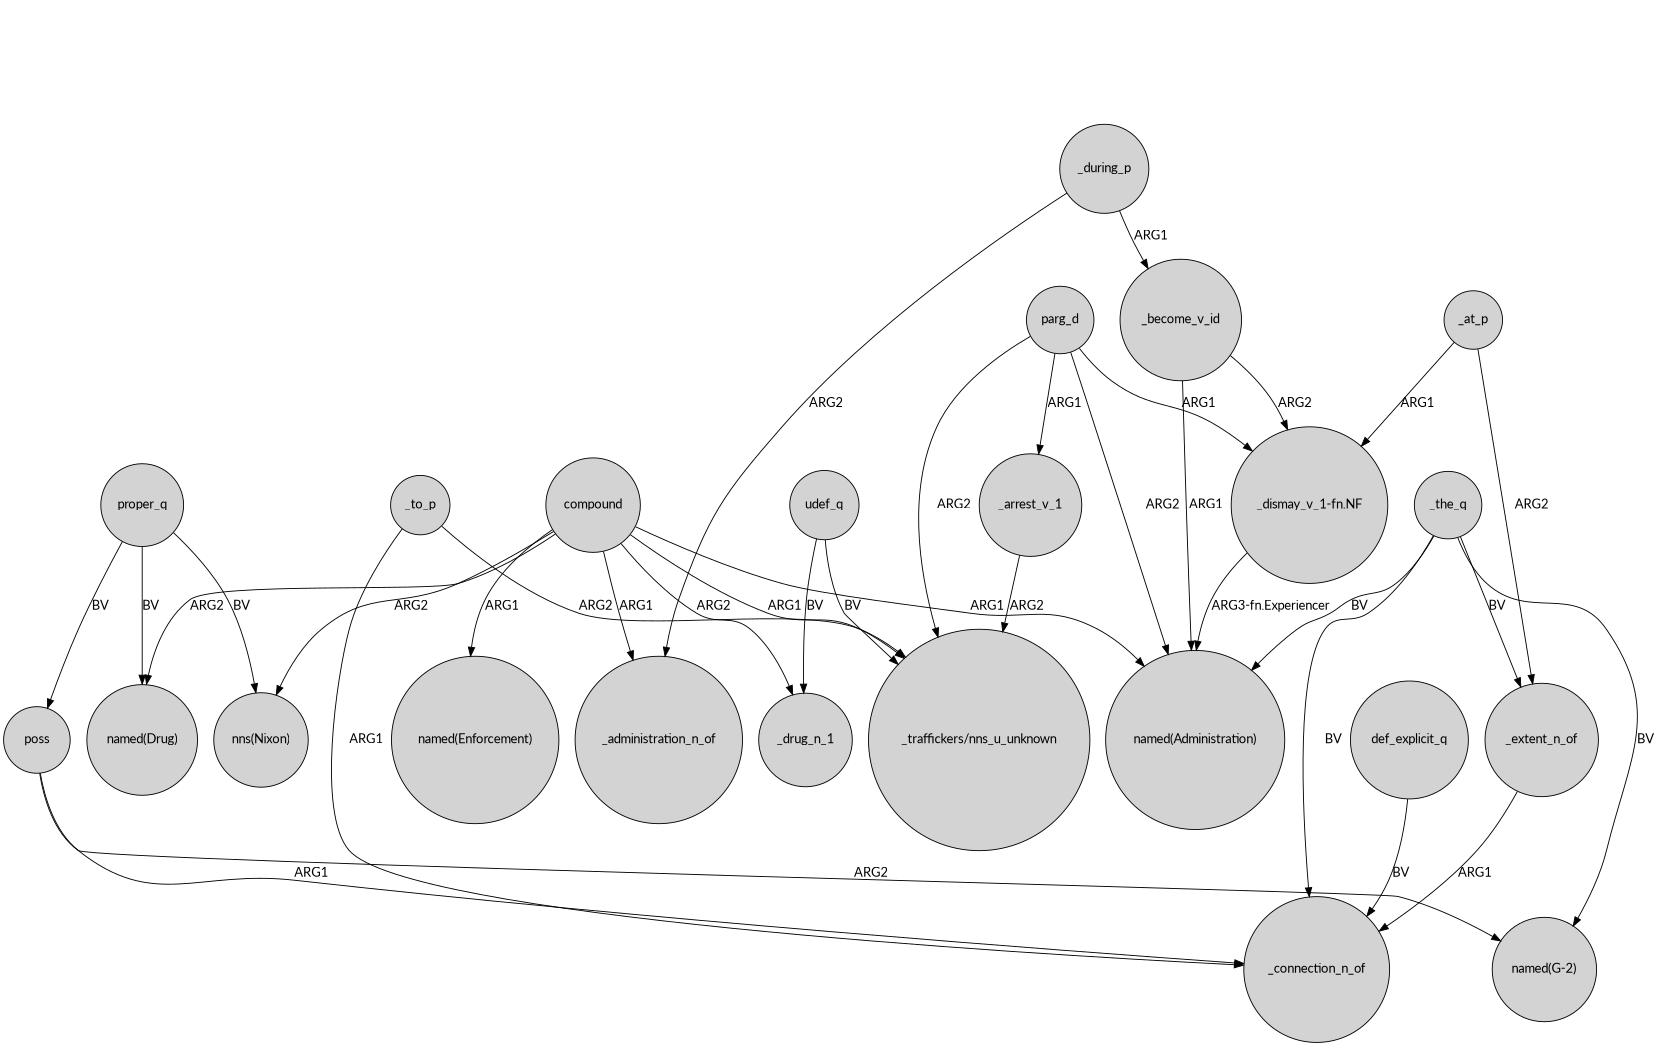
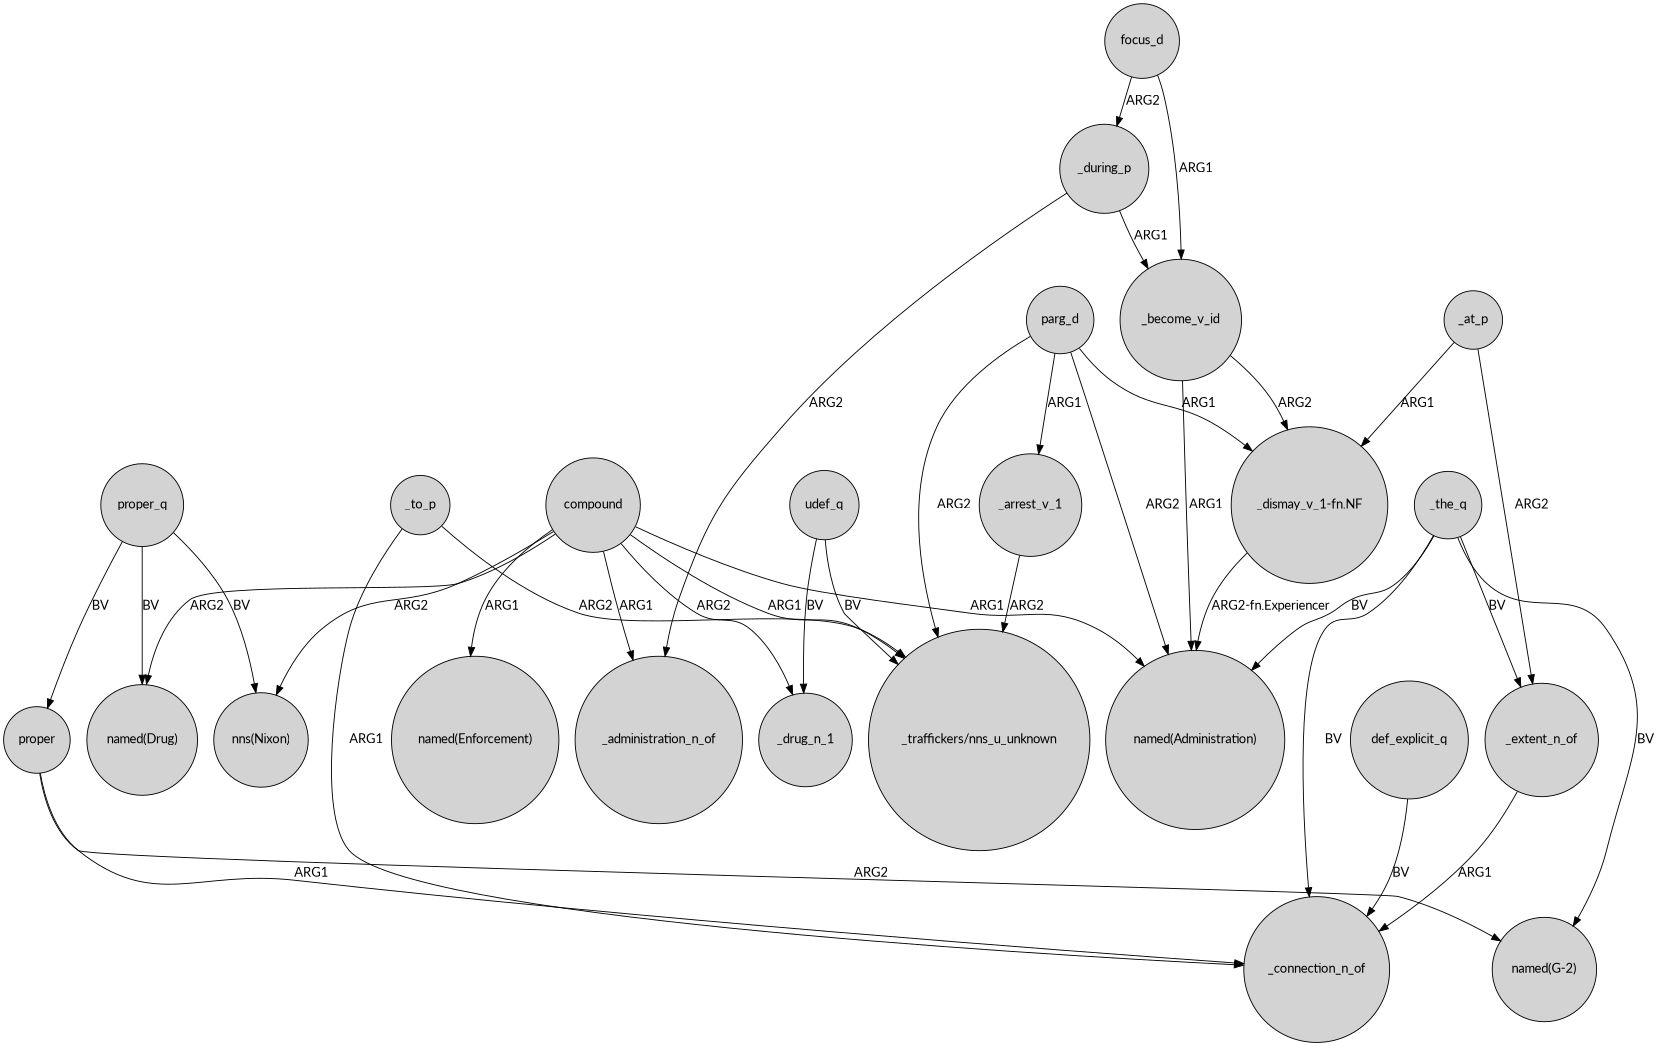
node "focus_d": added
edge "_dismay_v_1-fn.NF" -> "named(Administration)": label "ARG3-fn.Experiencer" -> "ARG2-fn.Experiencer"
node "poss": label "poss" -> "proper"
